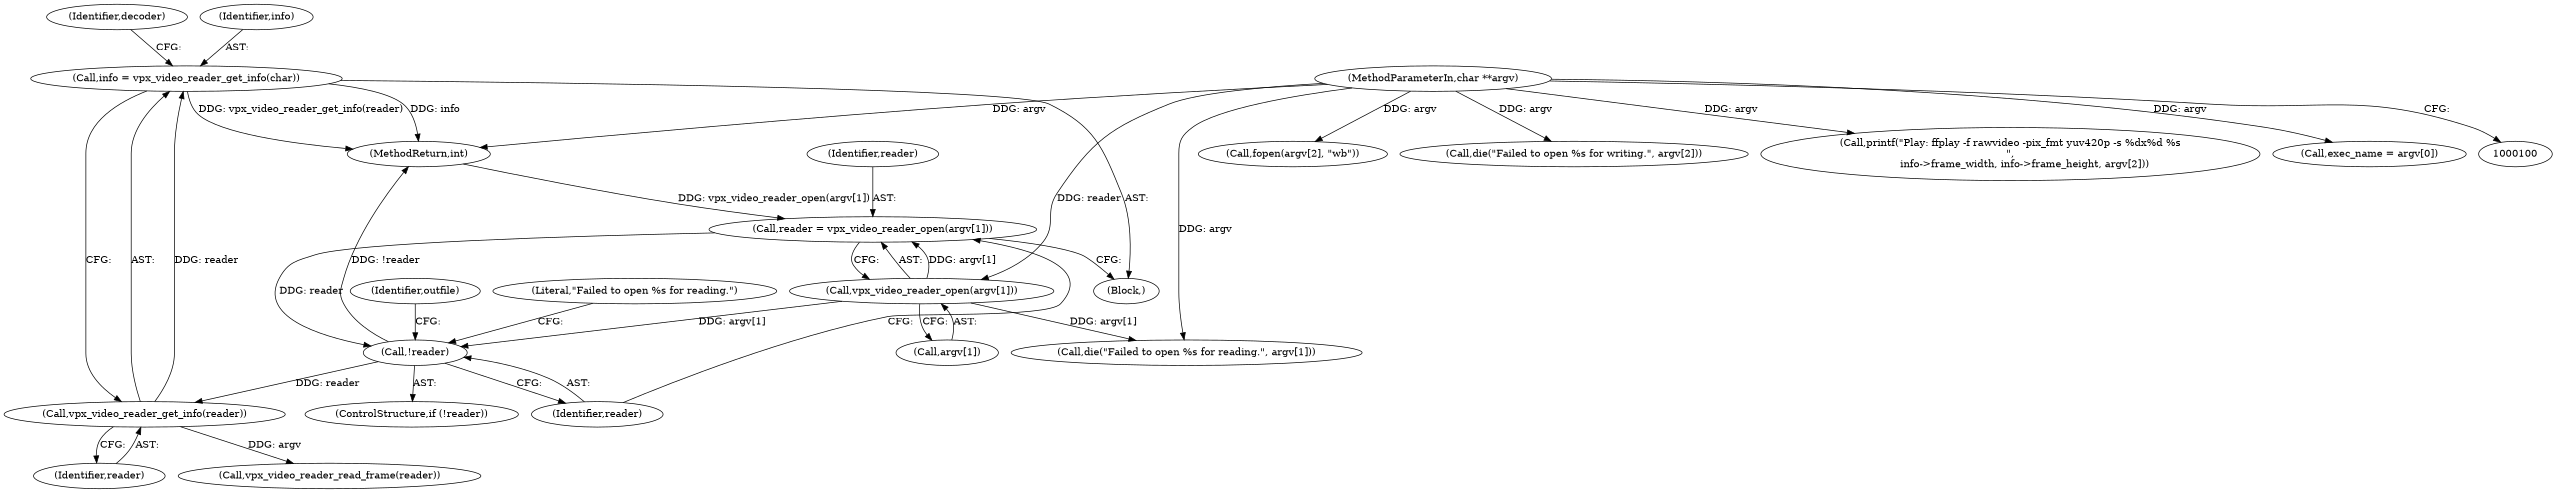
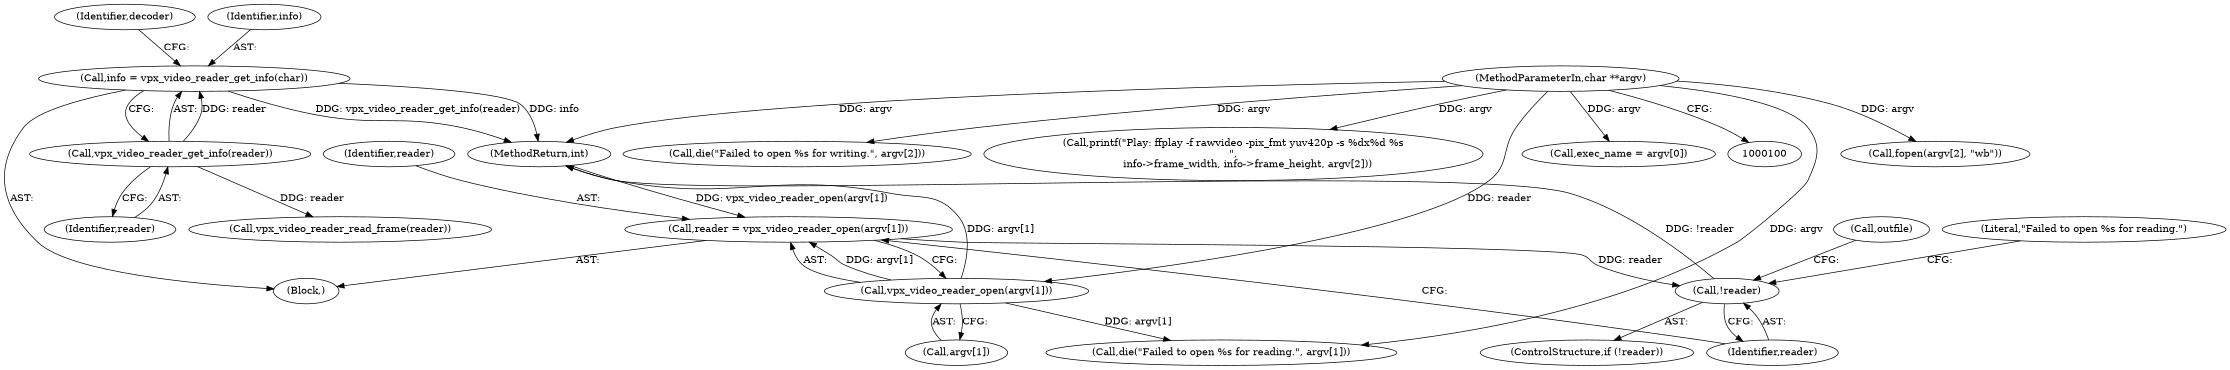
edge "(Call,reader = vpx_video_reader_open(argv[1]))" -> "(Block,)": label "CFG: " -> "AST: "
node "(Identifier,outfile)": label "(Identifier,outfile)" -> "(Call,outfile)"
edge "(Call,vpx_video_reader_open(argv[1]))" -> "(Call,!reader)": now "(Call,vpx_video_reader_open(argv[1]))" -> "(MethodReturn,int)"
edge "(Call,!reader)" -> "(Call,vpx_video_reader_get_info(reader))": removed, label "DDG: reader"
edge "(Call,vpx_video_reader_get_info(reader))" -> "(Call,vpx_video_reader_read_frame(reader))": label "DDG: argv" -> "DDG: reader"
